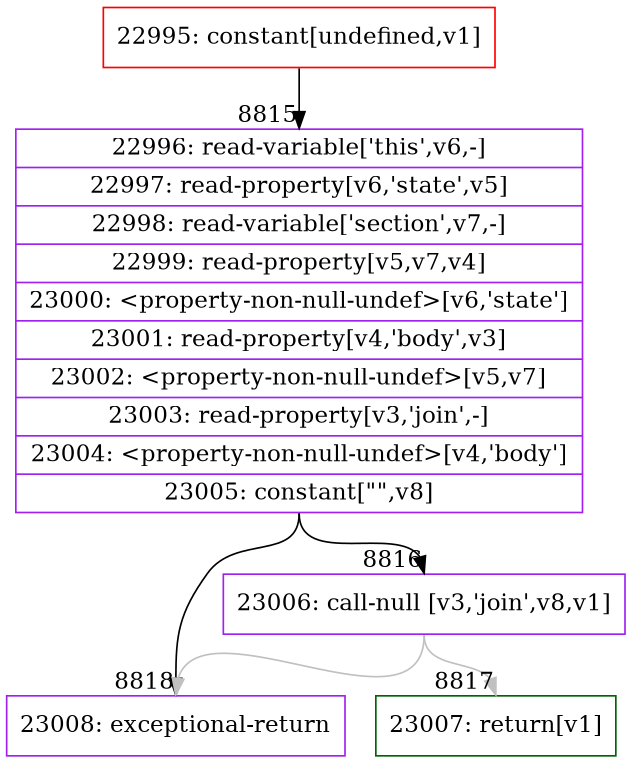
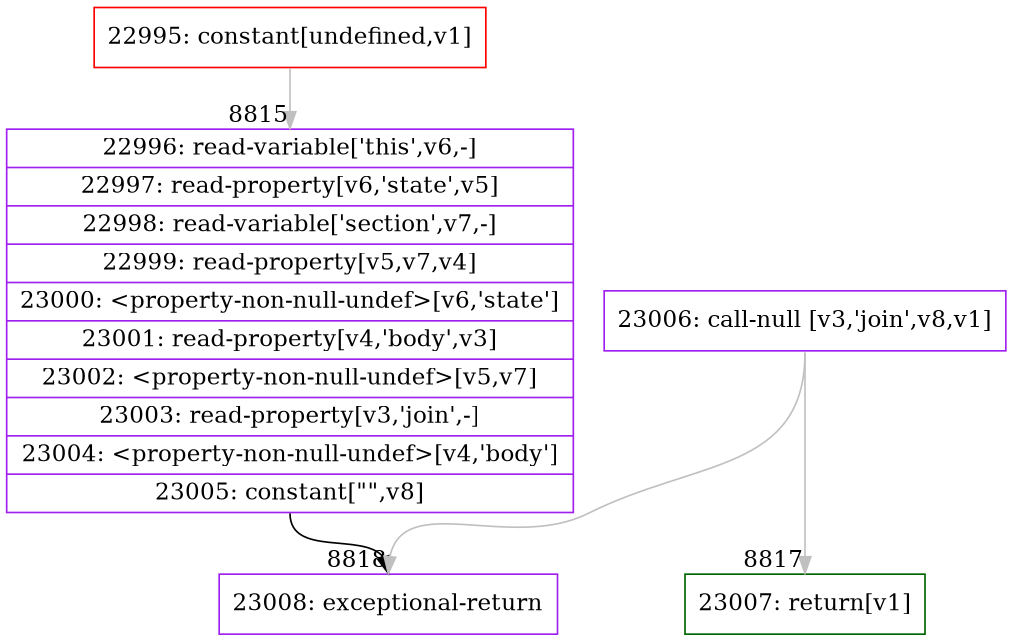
edge "22995: constant[undefined,v1]" -> "22996: read-variable['this',v6,-]": color black -> gray
edge "22996: read-variable['this',v6,-]" -> "23006: call-null [v3,'join',v8,v1]": removed
